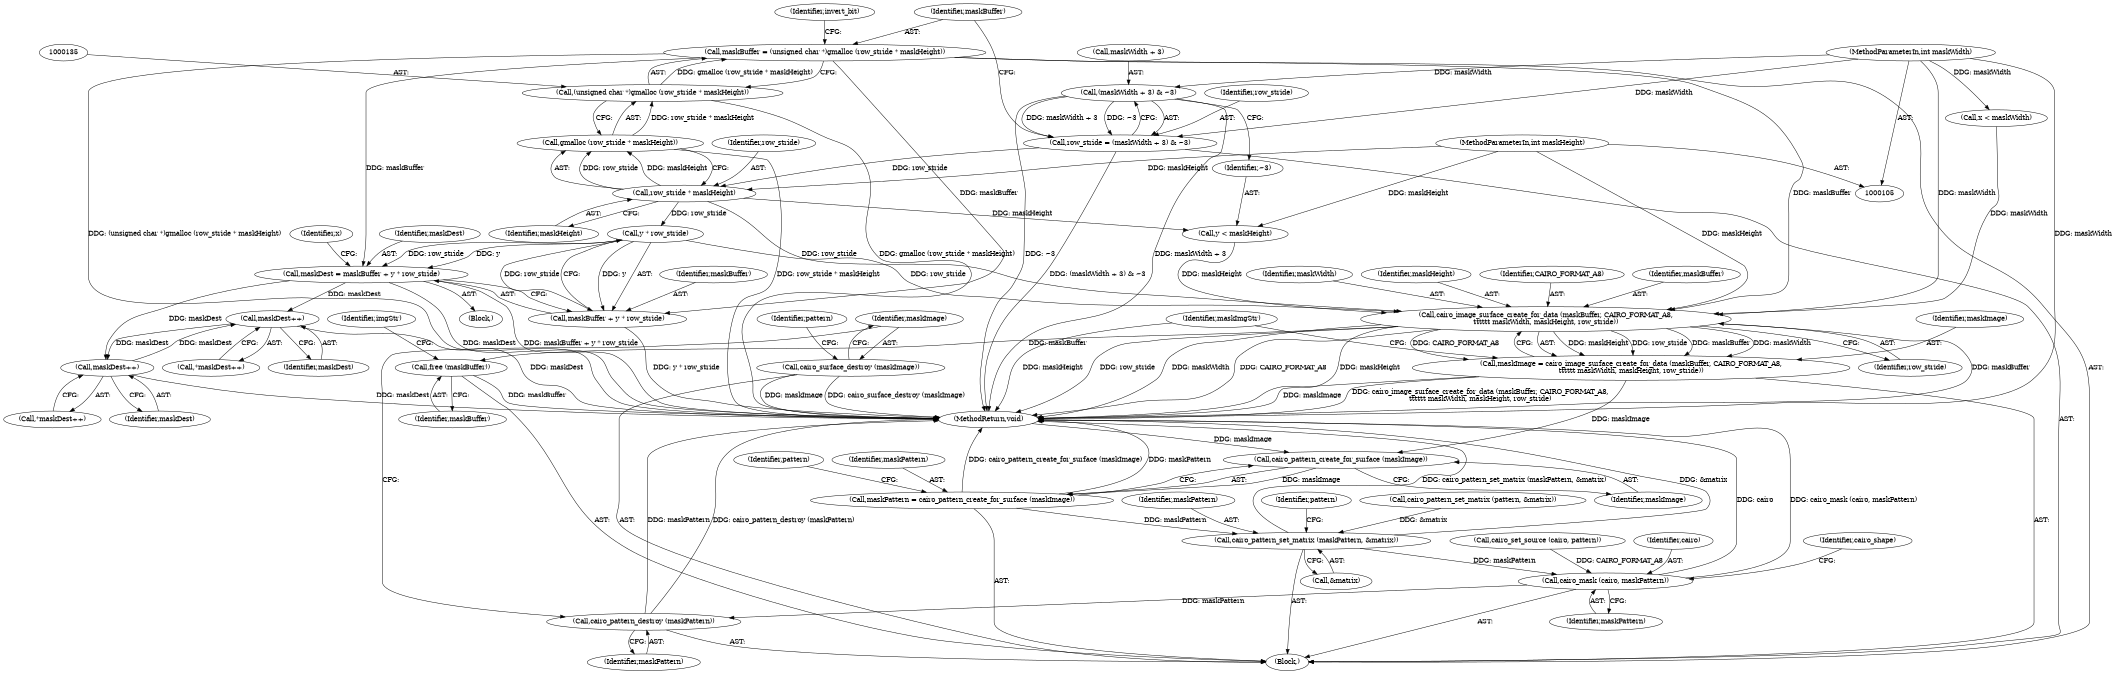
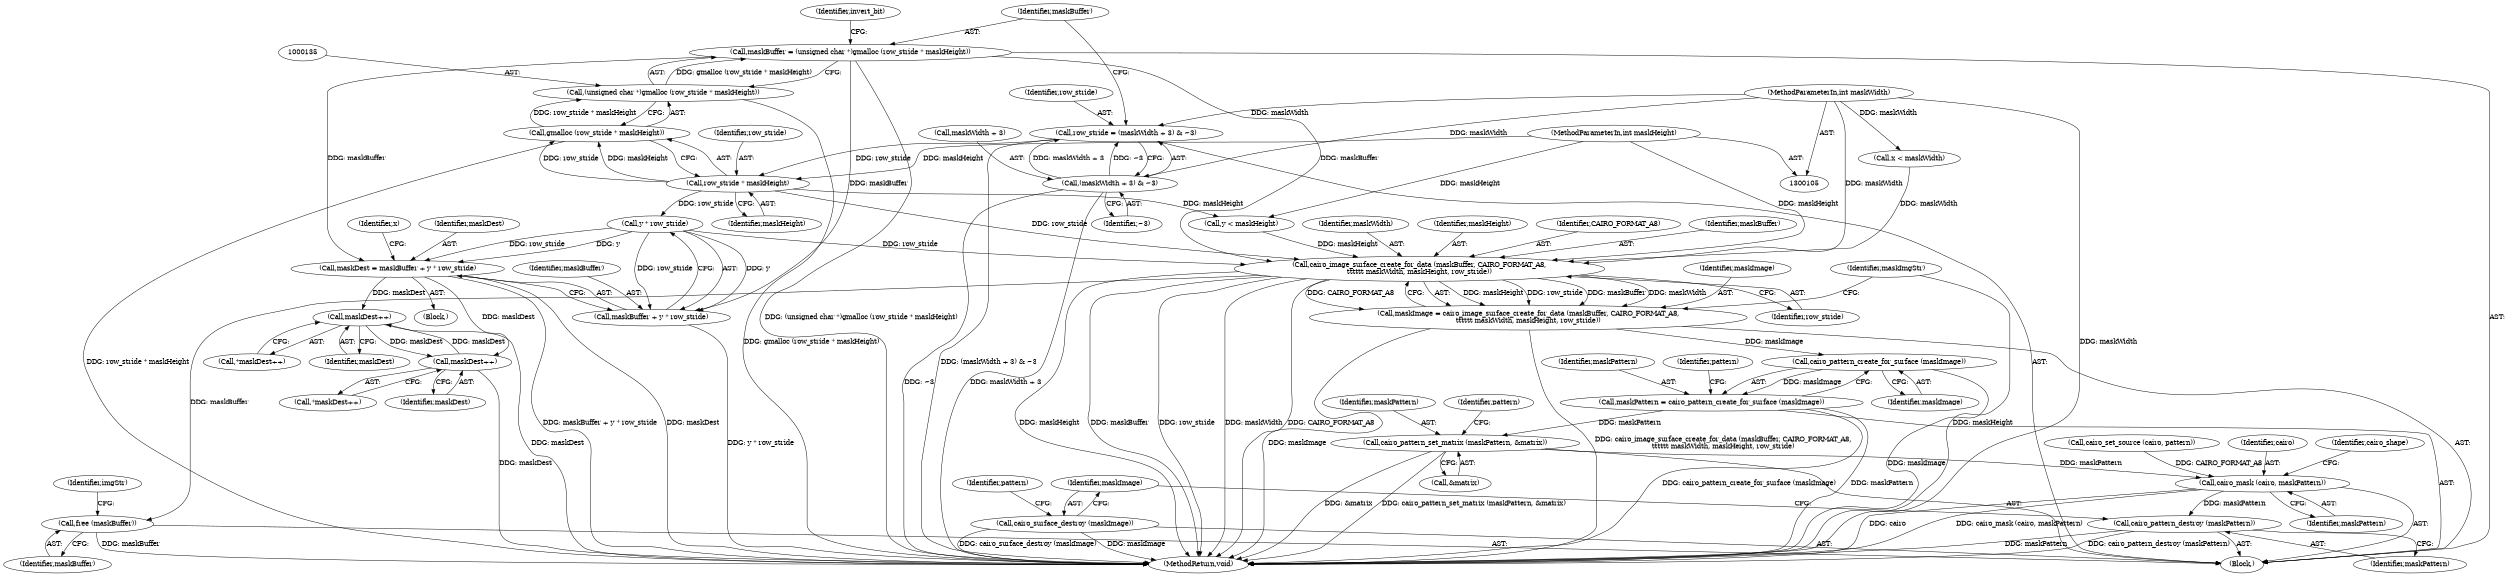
node "1000105": label "1000105" -> "1300105"
edge "(Identifier,~3)" -> "(Call,y < maskHeight)": now "(Identifier,~3)" -> "(Call,(maskWidth + 3) & ~3)"
edge "(MethodReturn,void)" -> "(Call,cairo_pattern_create_for_surface (maskImage))": reversed
node "(Call,cairo_pattern_set_matrix (pattern, &matrix))": removed
